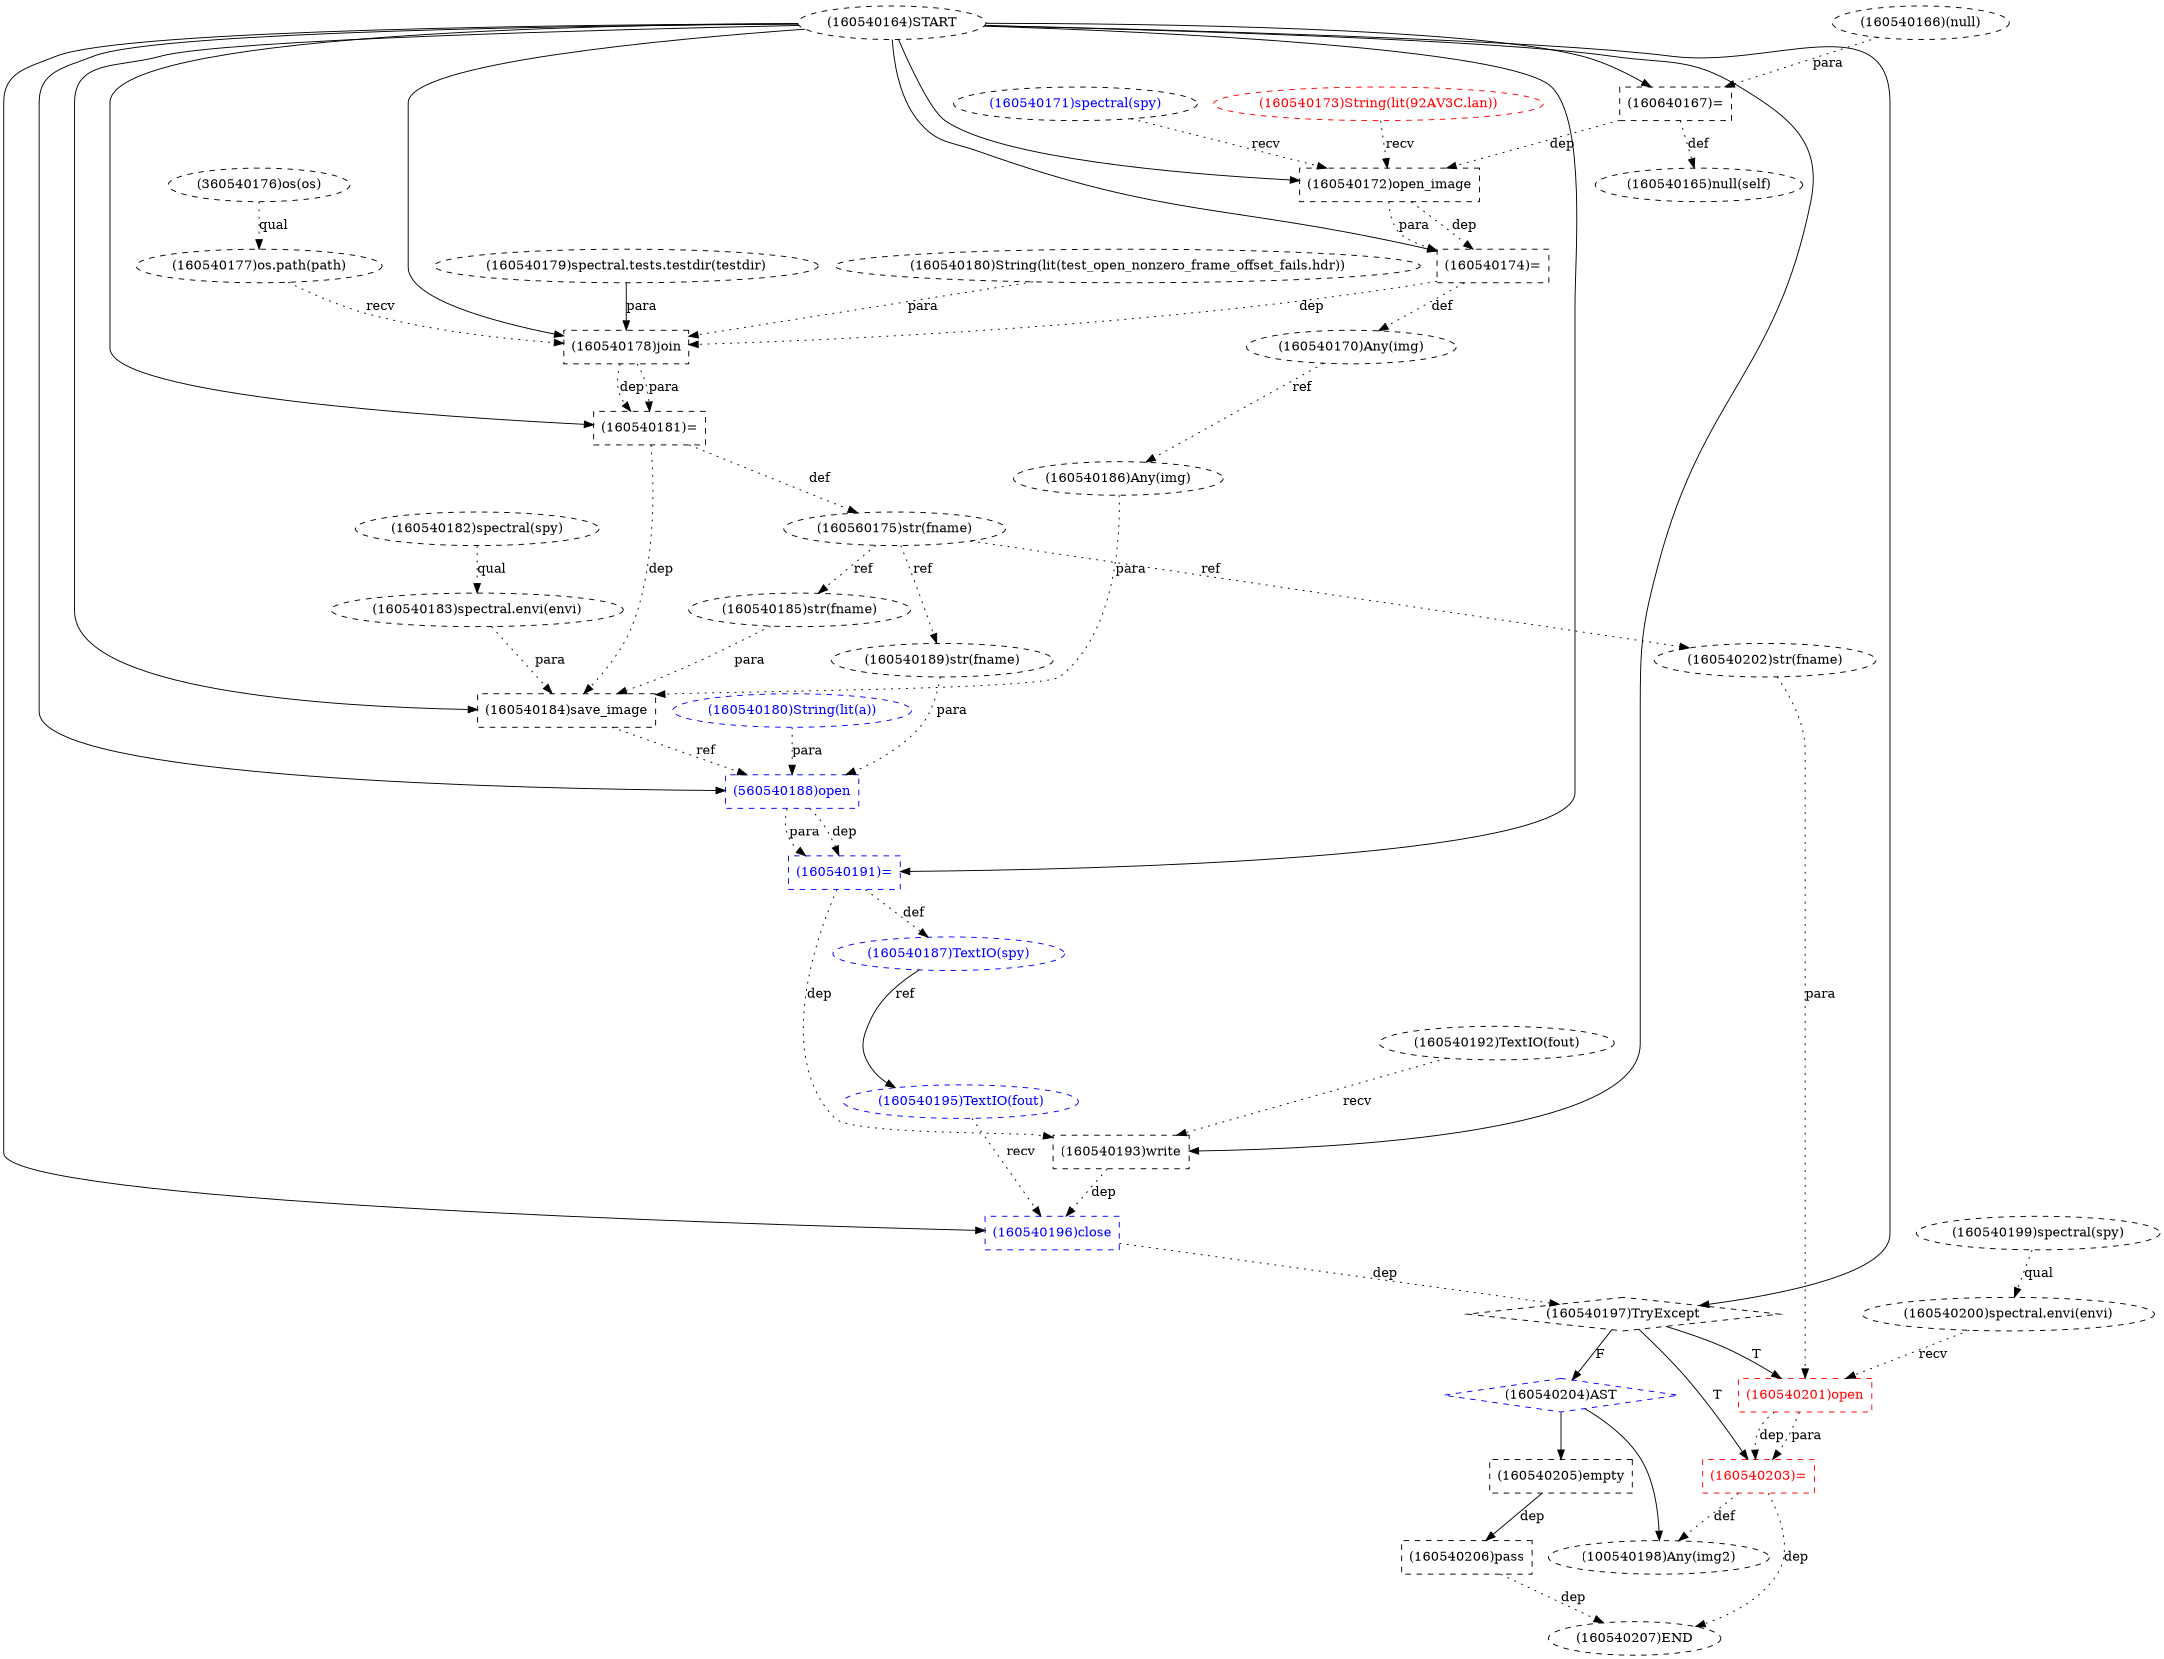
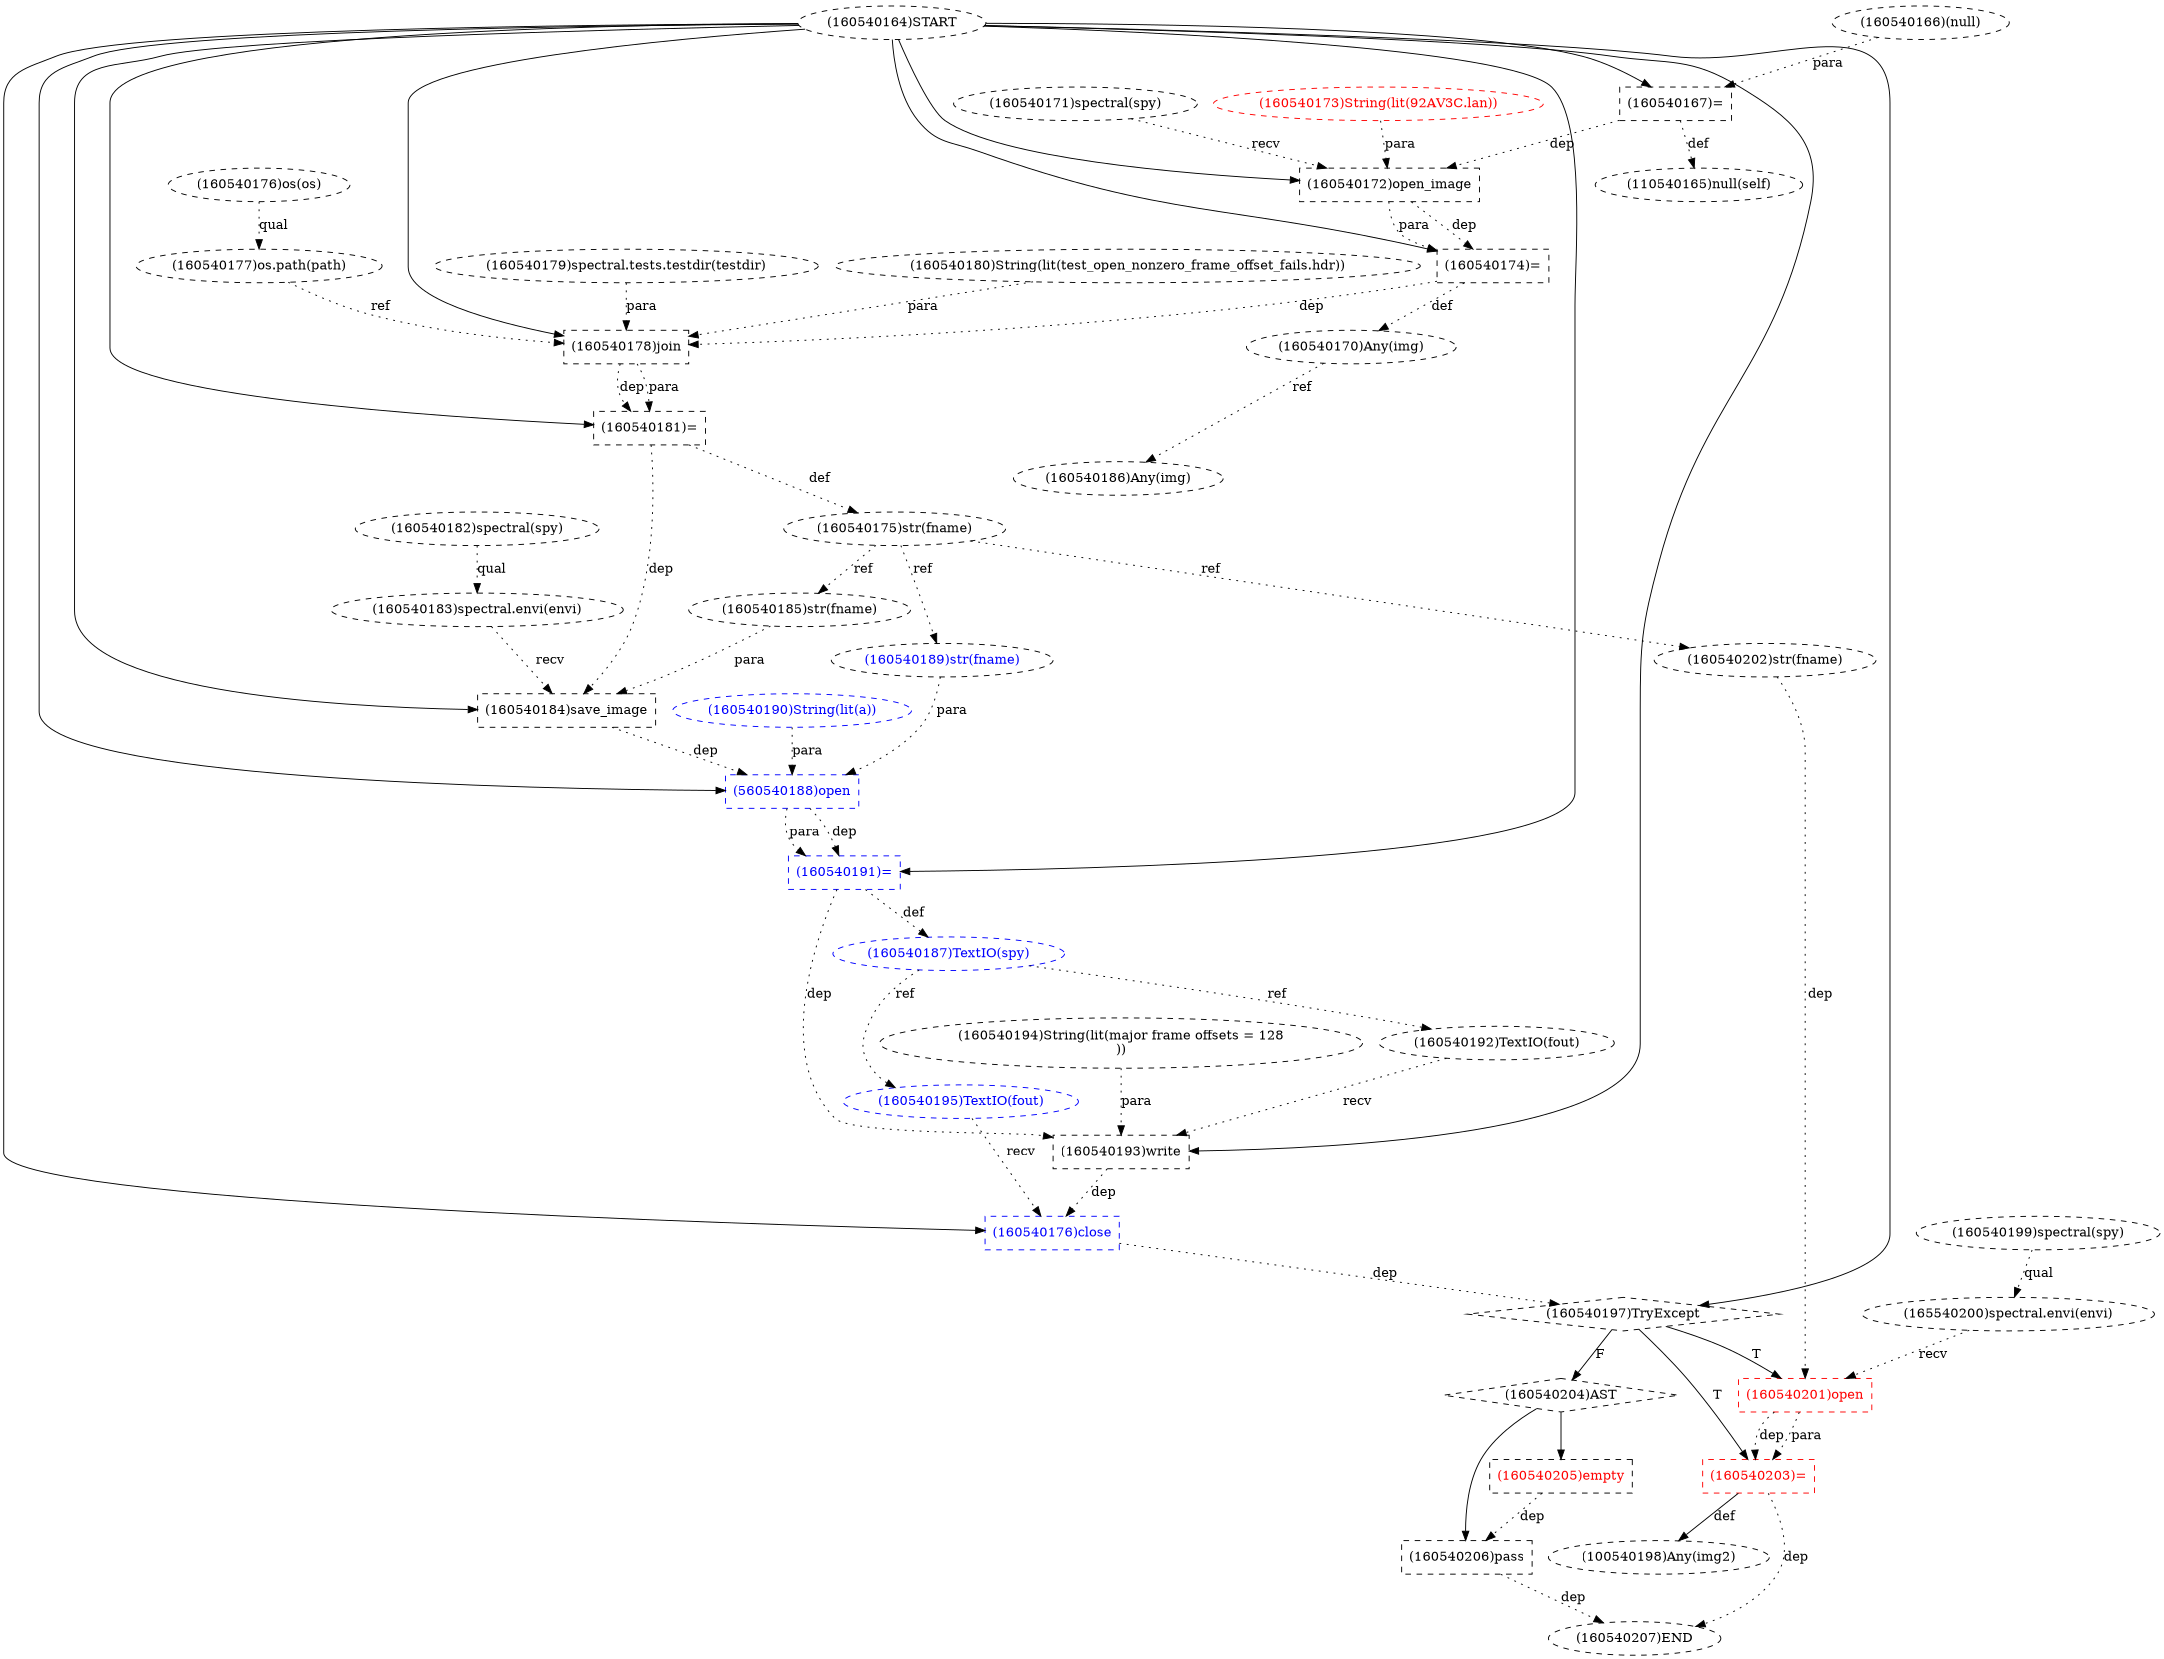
node "(160540171)spectral(spy)": fontcolor blue -> black
node "(160640167)=": label "(160640167)=" -> "(160540167)="
edge "(160540173)String(lit(92AV3C.lan))" -> "(160540172)open_image": label "recv" -> "para"
node "(360540176)os(os)": label "(360540176)os(os)" -> "(160540176)os(os)"
node "(160540165)null(self)": label "(160540165)null(self)" -> "(110540165)null(self)"
edge "(160540179)spectral.tests.testdir(testdir)" -> "(160540178)join": style solid -> dotted
edge "(160540177)os.path(path)" -> "(160540178)join": label "recv" -> "ref"
node "(160560175)str(fname)": label "(160560175)str(fname)" -> "(160540175)str(fname)"
edge "(160540183)spectral.envi(envi)" -> "(160540184)save_image": label "para" -> "recv"
node "(160540189)str(fname)": fontcolor black -> blue
edge "(160540186)Any(img)" -> "(160540184)save_image": removed, label "para"
node "(160540180)String(lit(a))": label "(160540180)String(lit(a))" -> "(160540190)String(lit(a))"
edge "(160540184)save_image" -> "(560540188)open": label "ref" -> "dep"
edge "(160540202)str(fname)" -> "(160540201)open": label "para" -> "dep"
edge "(160540187)TextIO(spy)" -> "(160540192)TextIO(fout)": added, label "ref"
edge "(160540187)TextIO(spy)" -> "(160540195)TextIO(fout)": style solid -> dotted
node "(160540194)String(lit(major frame offsets = 128 ))": added
node "(160540196)close": label "(160540196)close" -> "(160540176)close"
node "(160540200)spectral.envi(envi)": label "(160540200)spectral.envi(envi)" -> "(165540200)spectral.envi(envi)"
node "(160540204)AST": color blue -> black
edge "(160540204)AST" -> "(100540198)Any(img2)": now "(160540204)AST" -> "(160540206)pass"
node "(160540205)empty": fontcolor black -> red
edge "(160540205)empty" -> "(160540206)pass": style solid -> dotted
edge "(160540203)=" -> "(100540198)Any(img2)": style dotted -> solid
